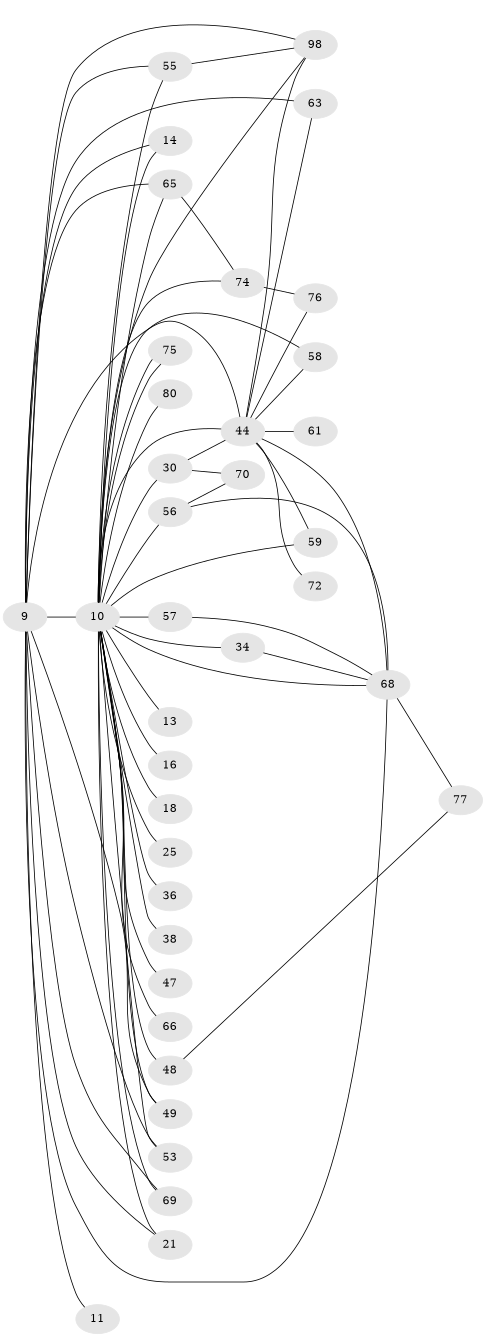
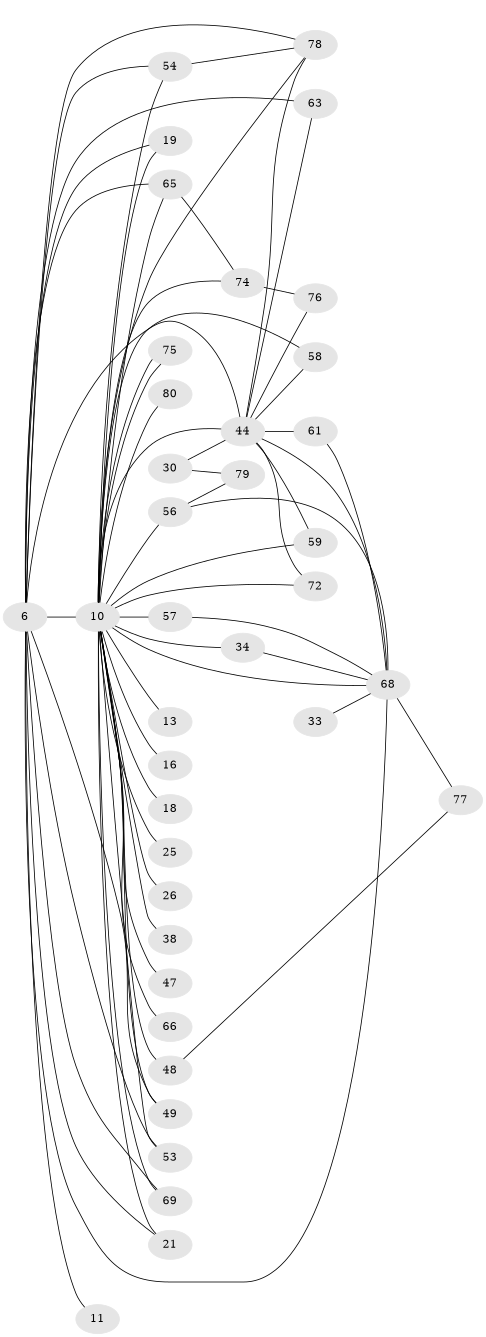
node "98": label "98" -> "78"
node "55": label "55" -> "54"
node "14": label "14" -> "19"
node "70": label "70" -> "79"
edge "61" -- "68": added
edge "30" -- "10": now "72" -- "10"
node "9": label "9" -> "6"
node "33": added
node "36": label "36" -> "26"
